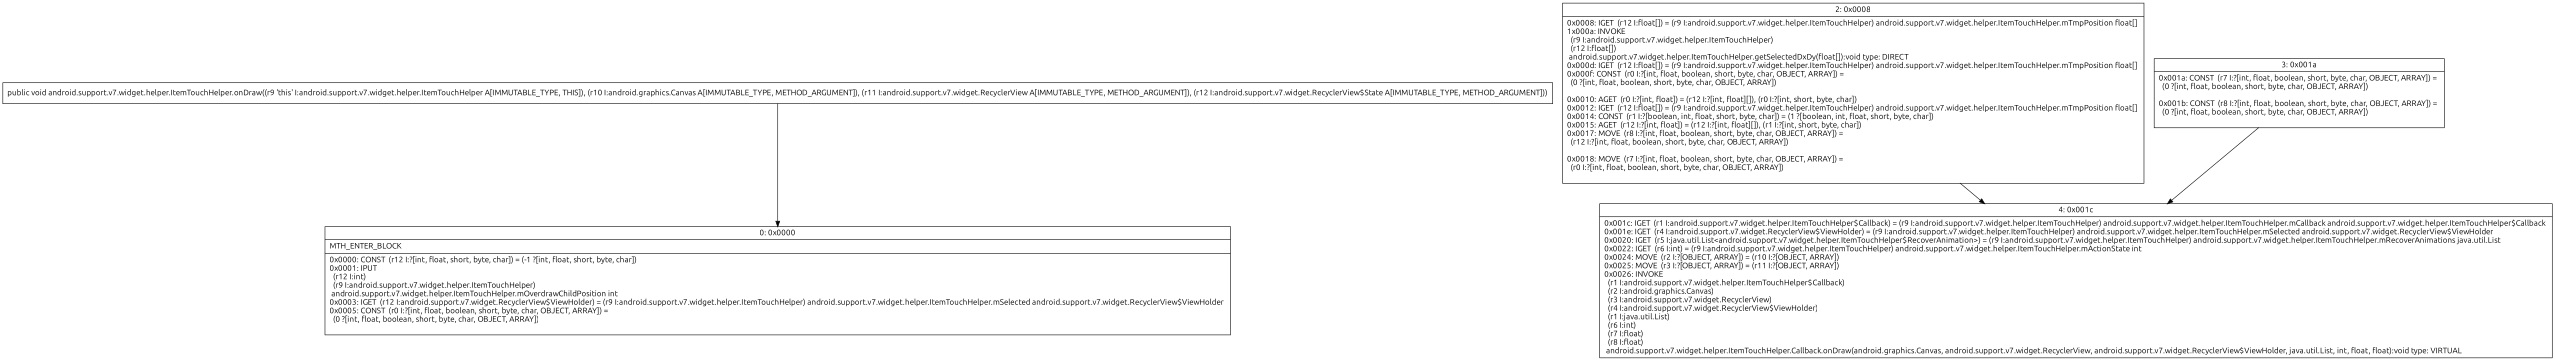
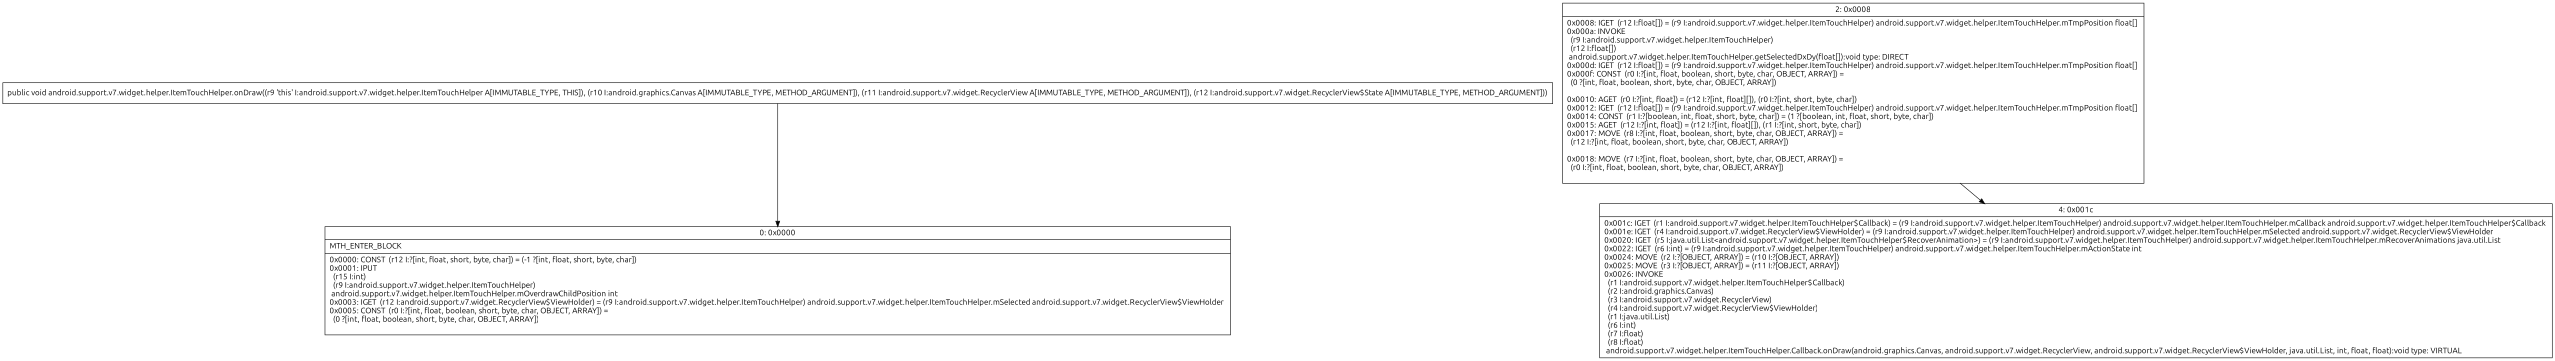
node "2: 0x0008": text "1x000a: INVOKE" -> "0x000a: INVOKE"
node "3: 0x001a": removed
node "0: 0x0000": text "(r12 I:int)" -> "(r15 I:int)"
